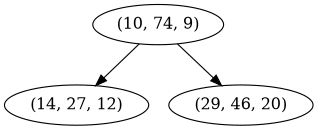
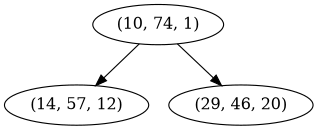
node "(10, 74, 9)": label "(10, 74, 9)" -> "(10, 74, 1)"
node "(14, 27, 12)": label "(14, 27, 12)" -> "(14, 57, 12)"
